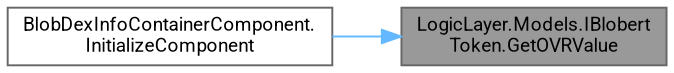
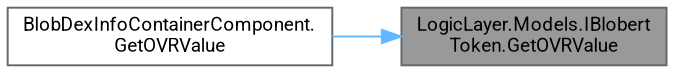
node "BlobDexInfoContainerComponent. InitializeComponent": label "BlobDexInfoContainerComponent. InitializeComponent" -> "BlobDexInfoContainerComponent. GetOVRValue"
